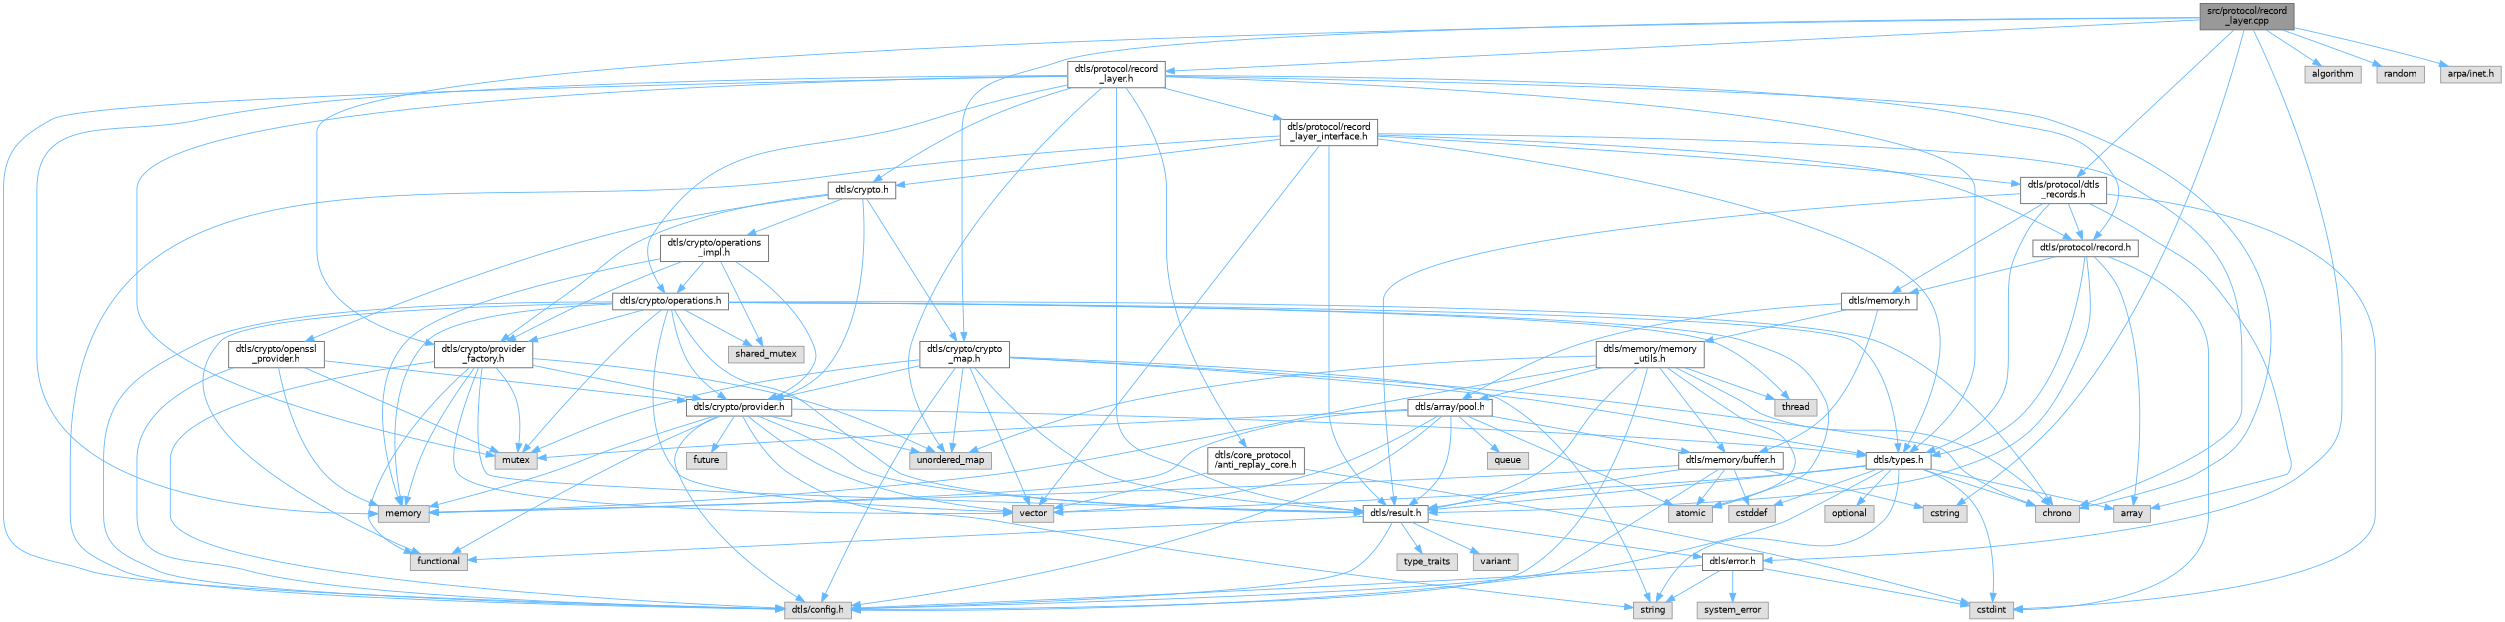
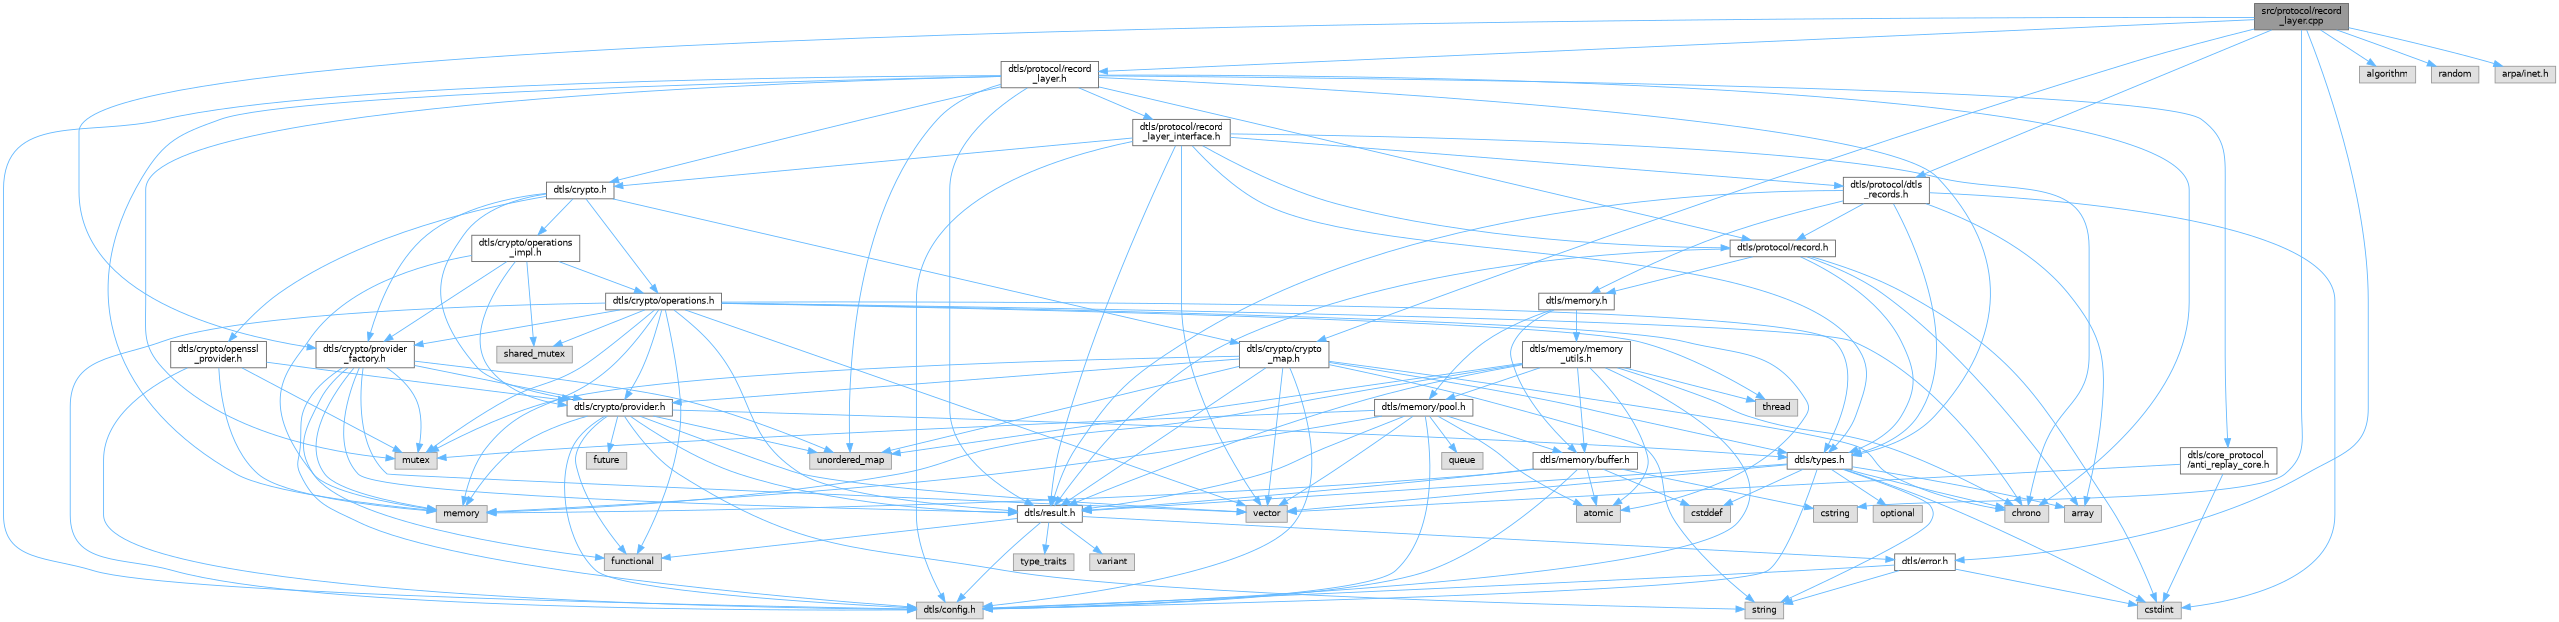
edge "dtls/protocol/record _layer.h" -> "dtls/crypto/operations.h": now "dtls/crypto.h" -> "dtls/crypto/operations.h"
node "dtls/array/pool.h": label "dtls/array/pool.h" -> "dtls/memory/pool.h"
node "system_error": removed
